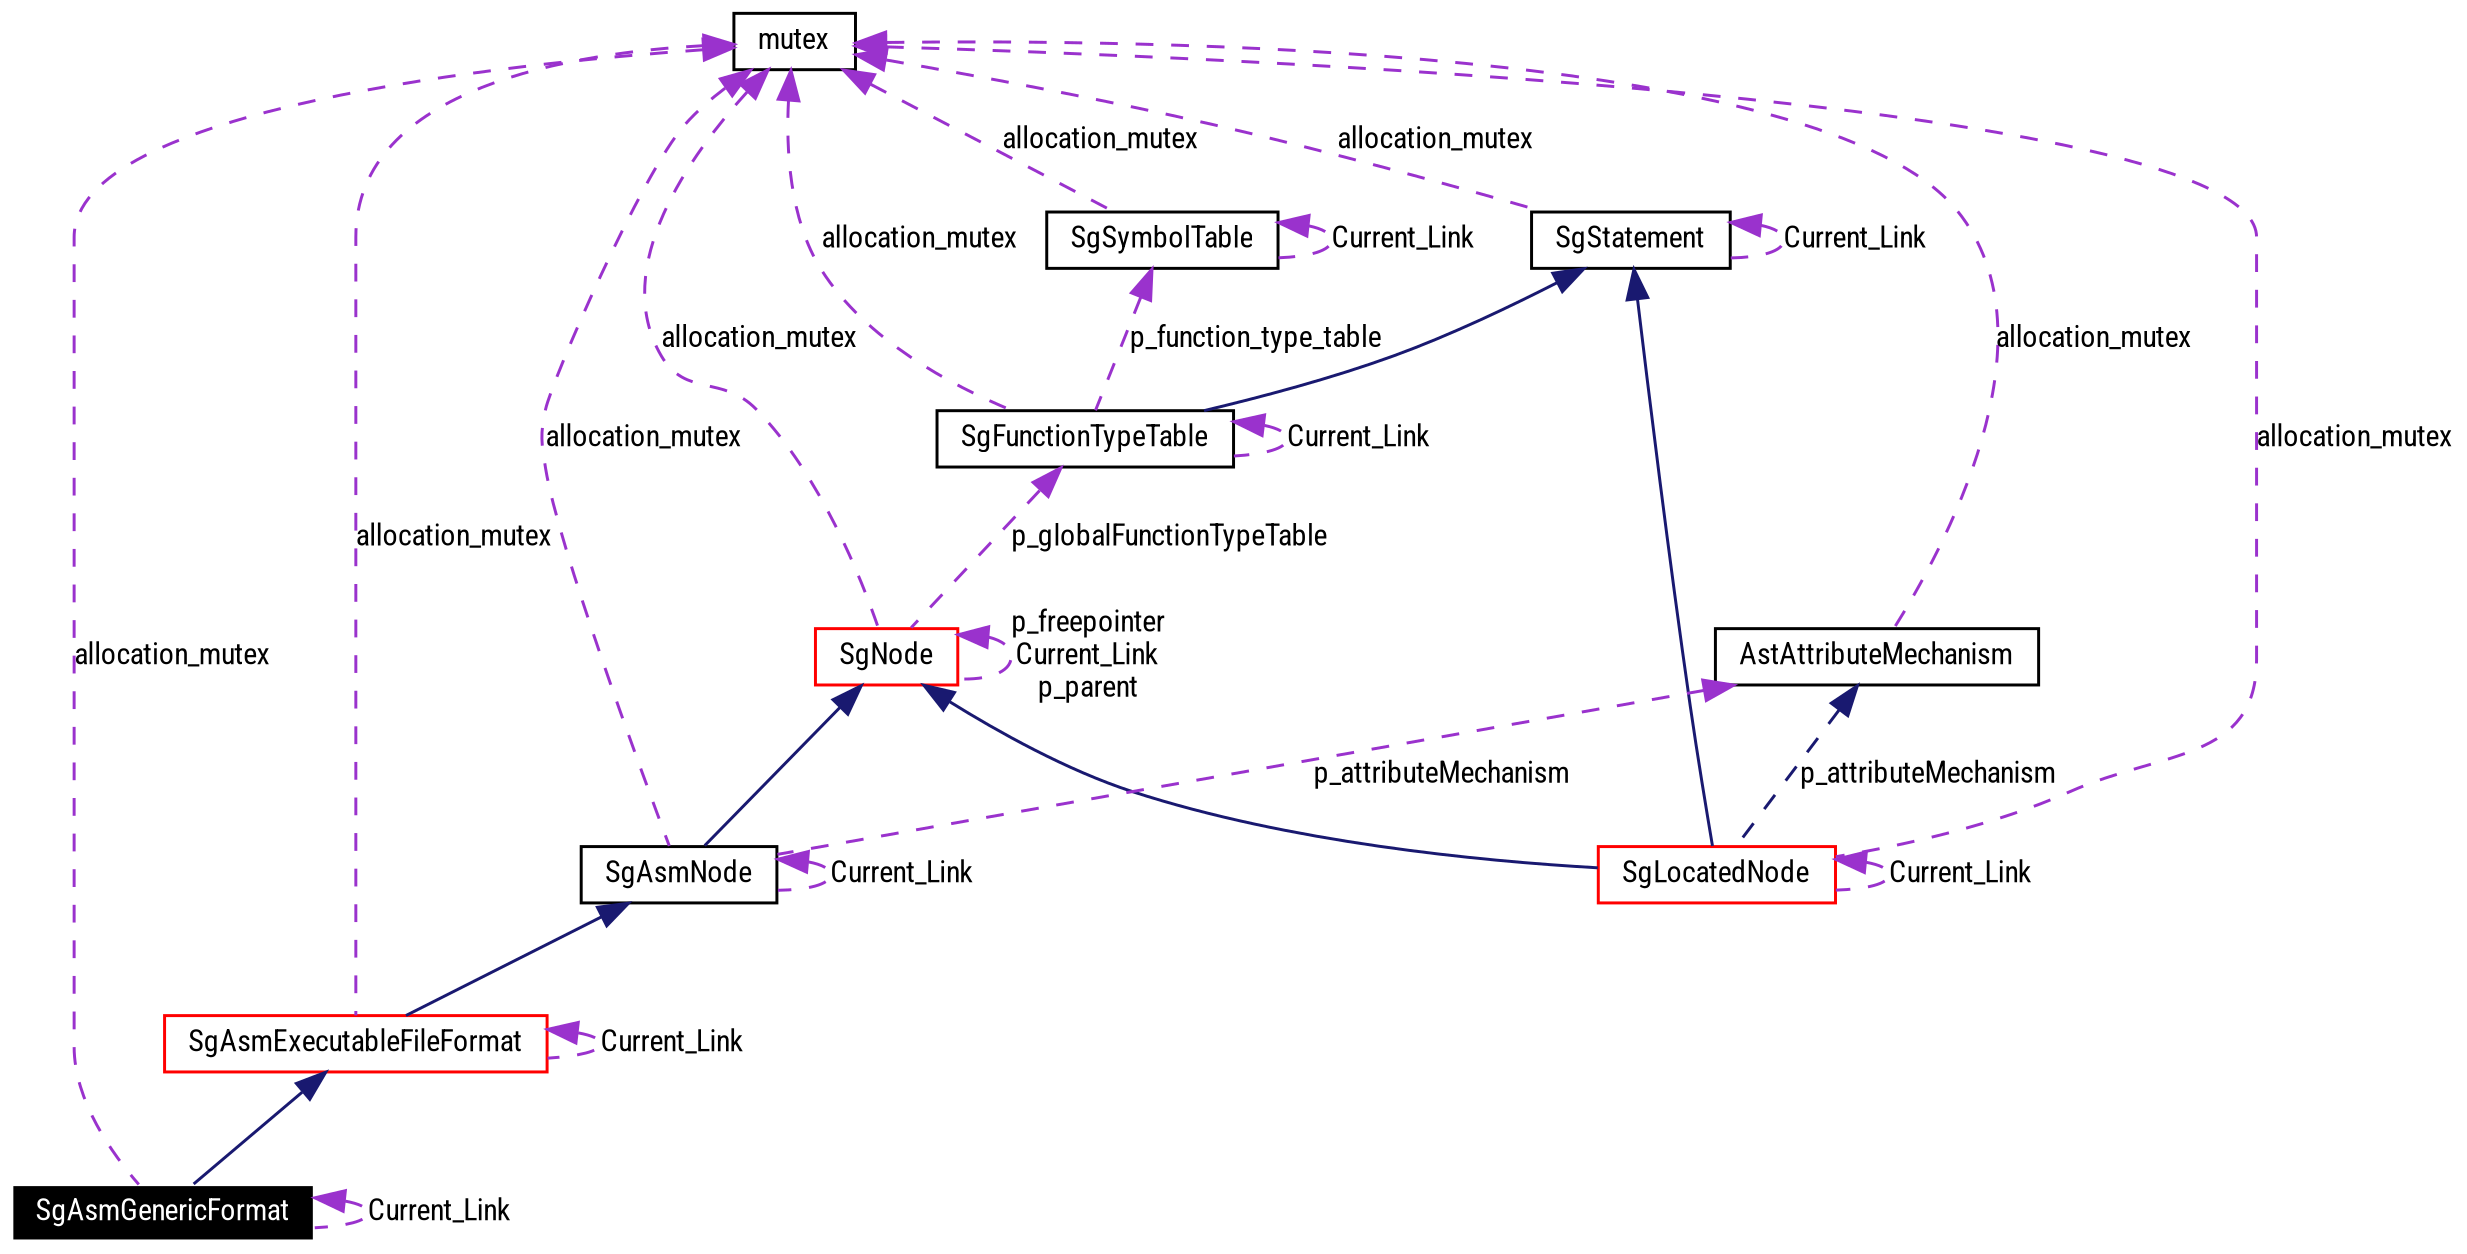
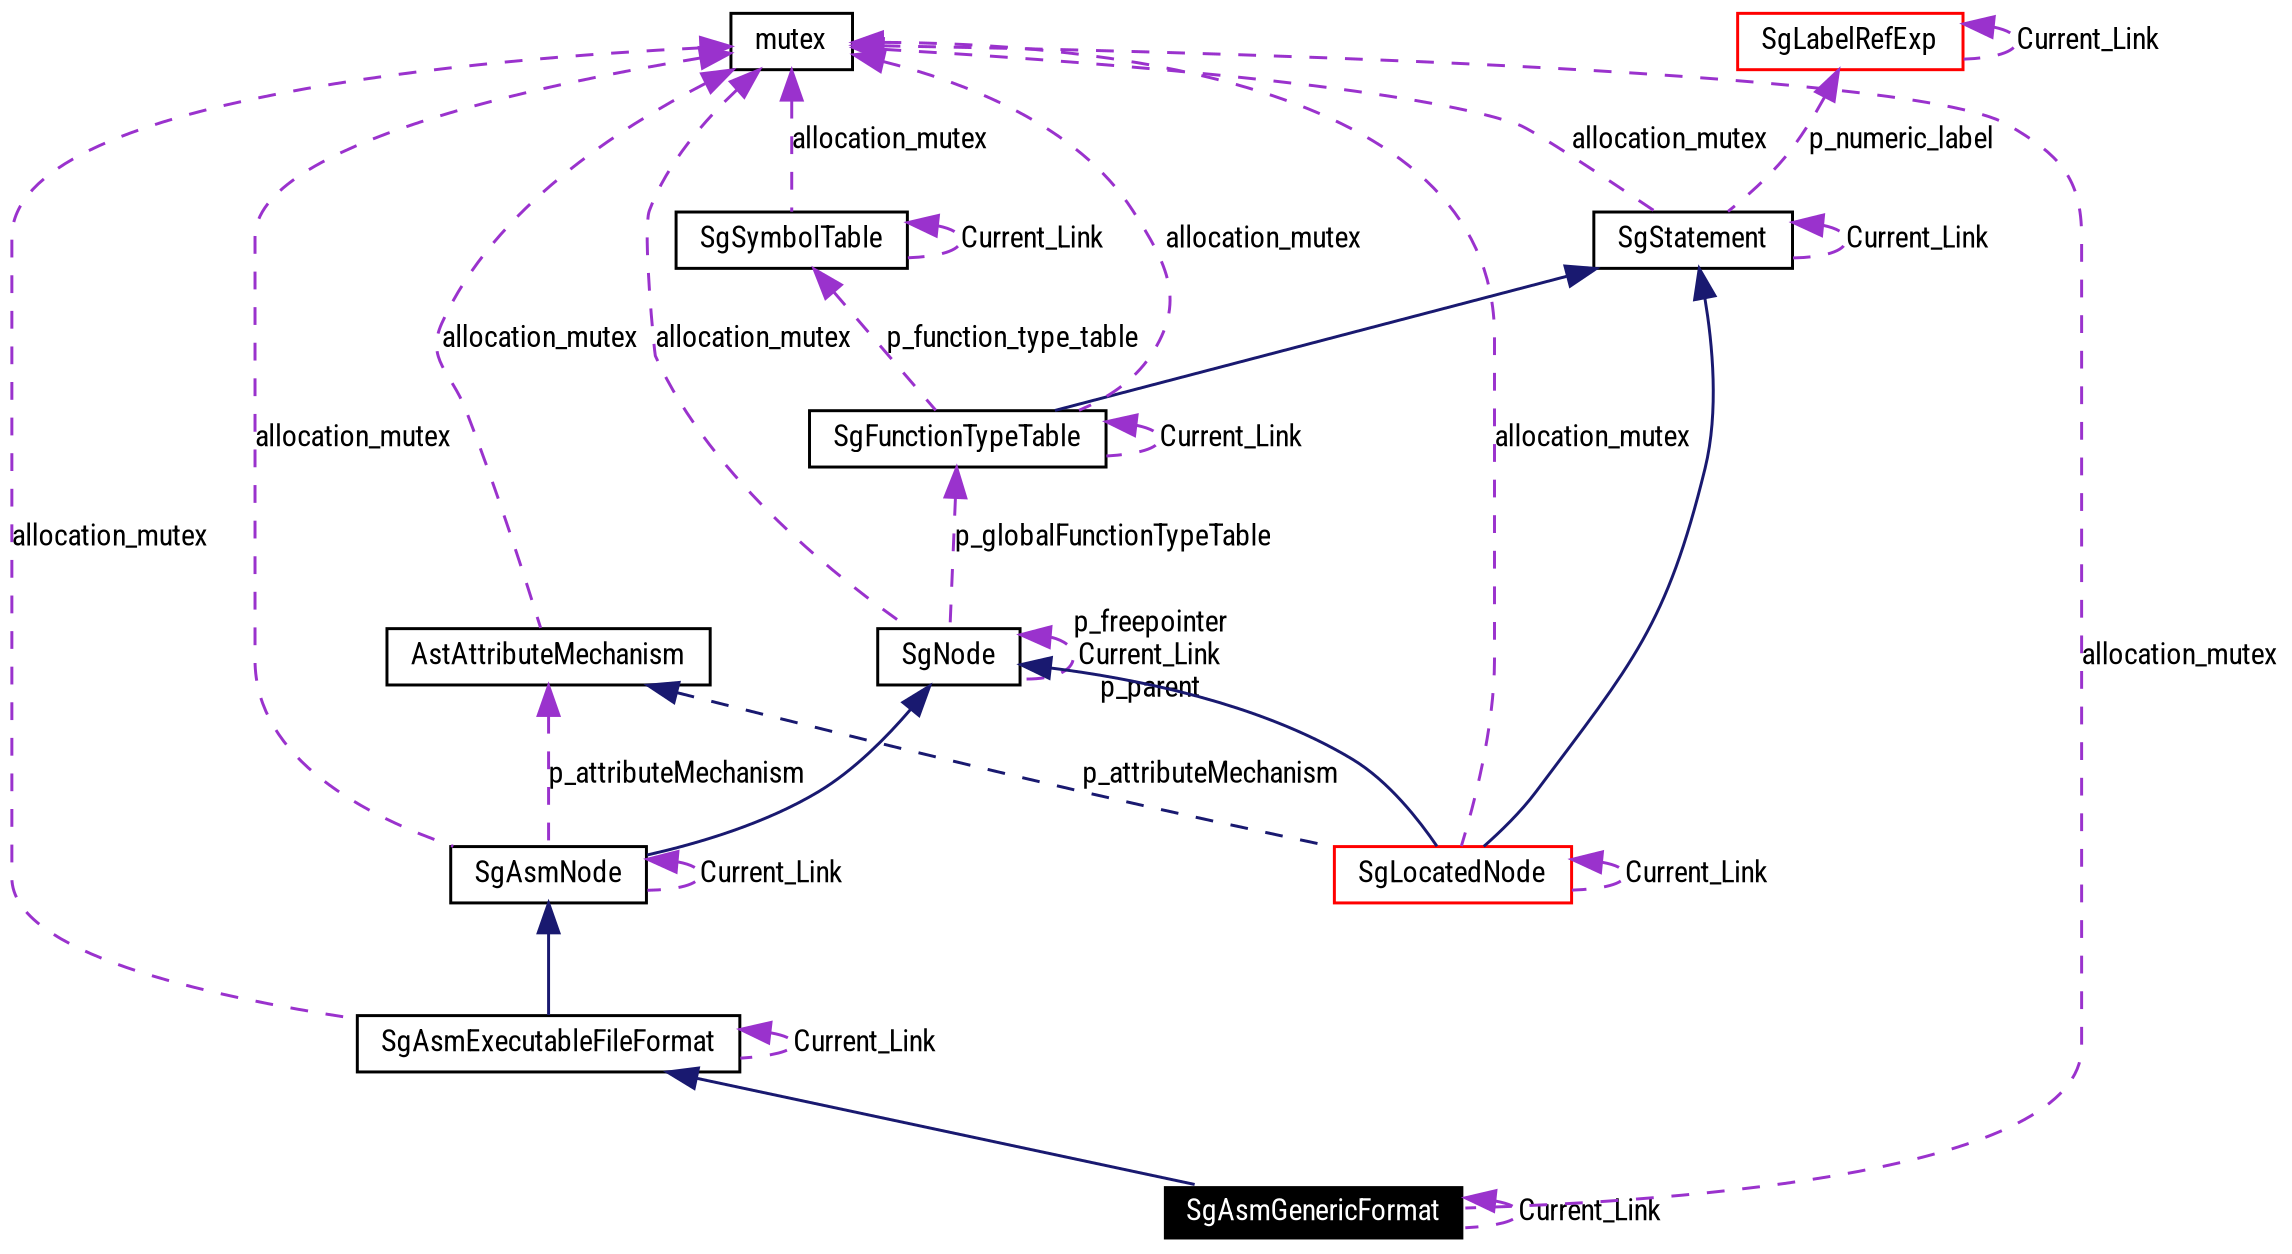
node "SgLabelRefExp": added
node "SgNode": color red -> black
node "SgAsmExecutableFileFormat": color red -> black
